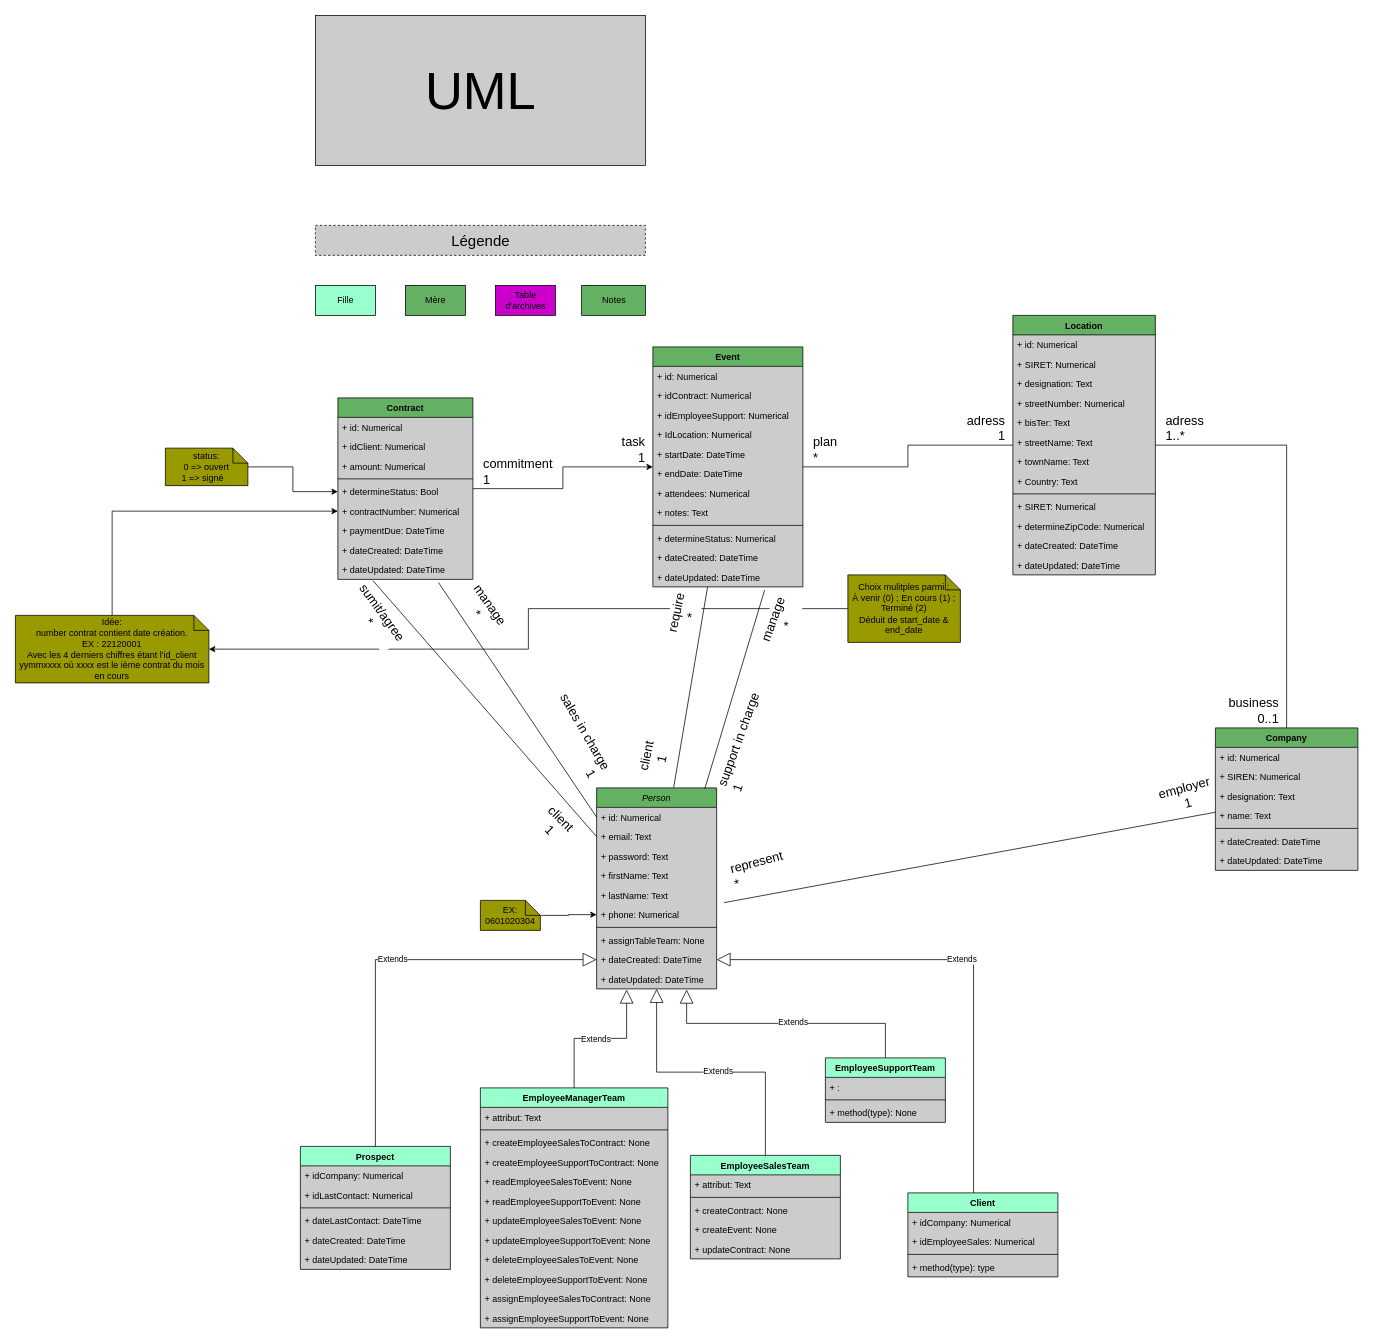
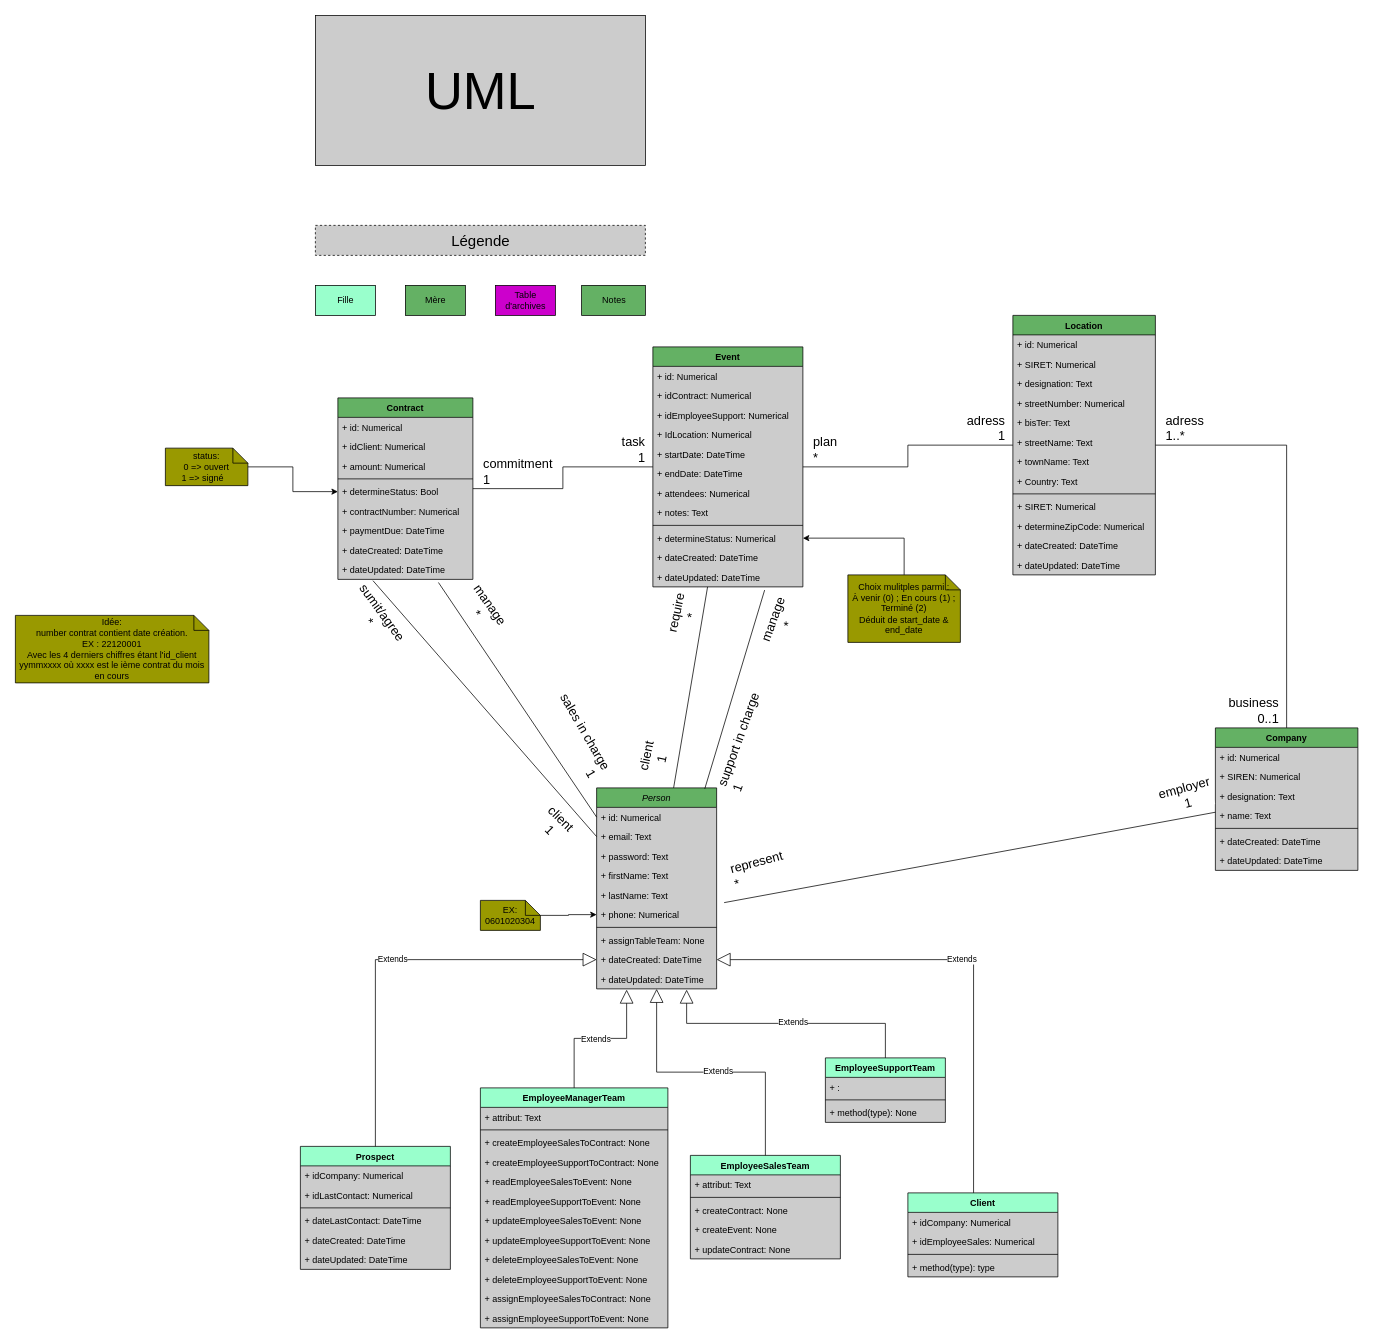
edge "Contract" -> "Event": arrowhead classic -> none
edge "Idée: number contrat contient date création. EX : 22120001 Avec les 4 derniers chiffres étant l'id_client yymmxxxx où xxxx est le ième contrat du mois en cours" -> "+ contractNumber: Numerical": removed
edge "Choix mulitples parmi : À venir (0) ; En cours (1) ; Terminé (2) Déduit de start_date & end_date" -> "Idée: number contrat contient date création. EX : 22120001 Avec les 4 derniers chiffres étant l'id_client yymmxxxx où xxxx est le ième contrat du mois en cours": now "Choix mulitples parmi : À venir (0) ; En cours (1) ; Terminé (2) Déduit de start_date & end_date" -> "+ determineStatus: Numerical"
